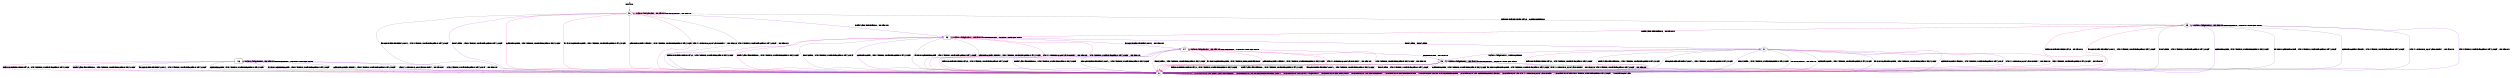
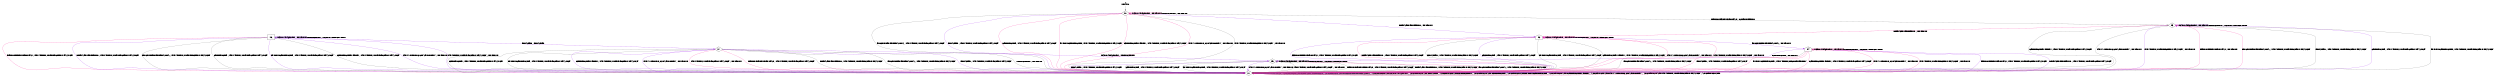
edge "s2" -> "s7": now "s6" -> "s7"
